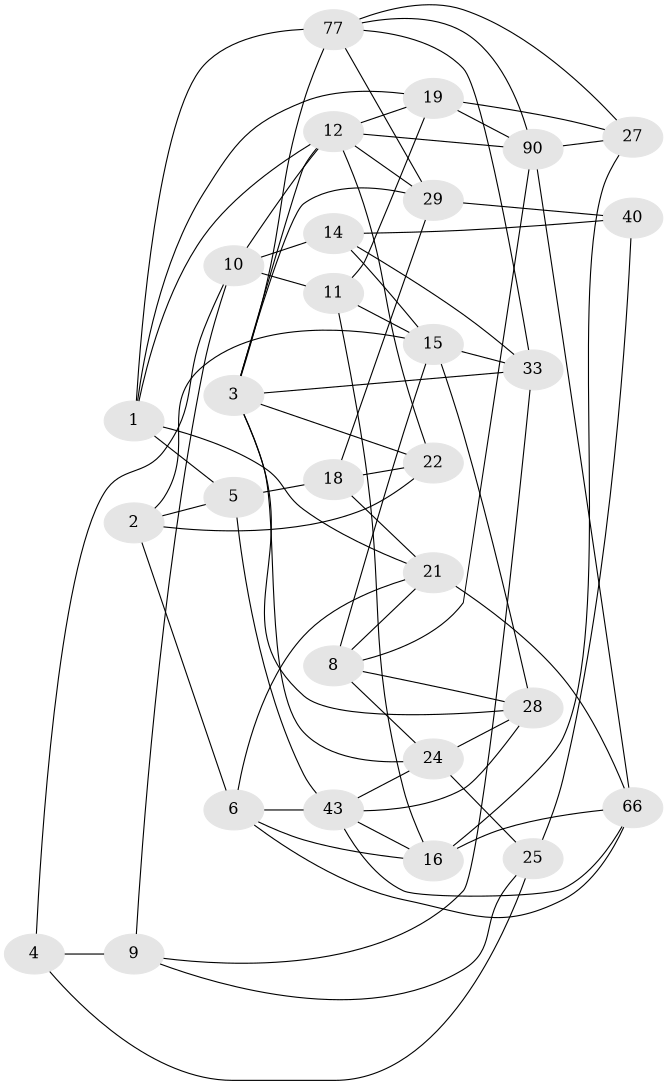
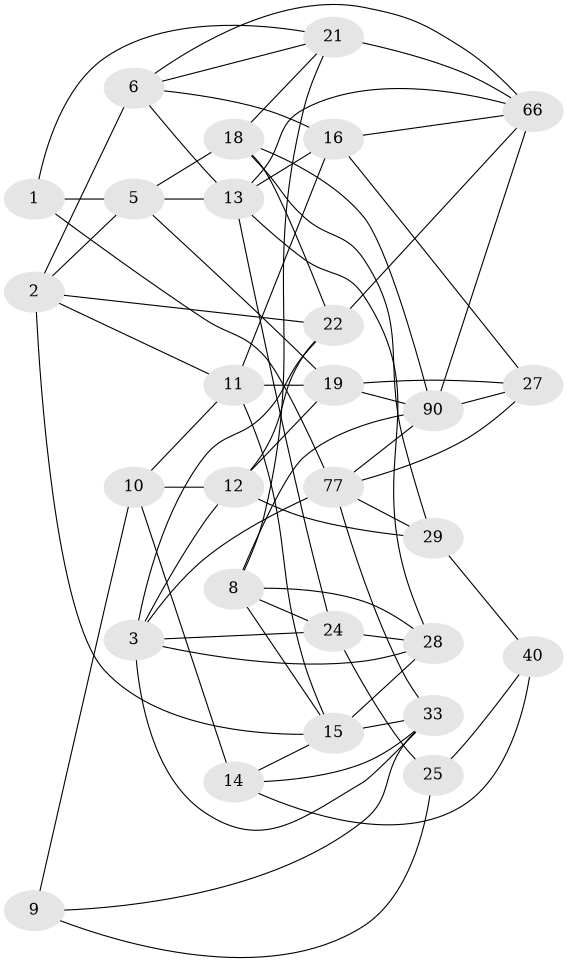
edge "12" -- "90": now "18" -- "90"
edge "19" -- "1": now "19" -- "5"
edge "66" -- "22": added
edge "29" -- "3": removed
edge "12" -- "1": removed
edge "2" -- "11": added
node "43": label "43" -> "13"
node "4": removed
